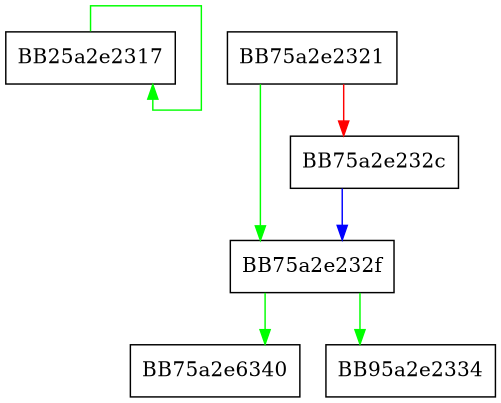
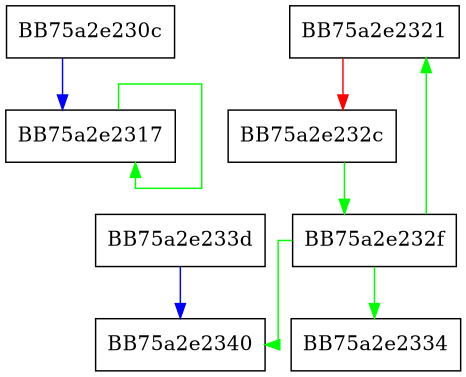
node "BB75a2e230c": added
node "BB25a2e2317": label "BB25a2e2317" -> "BB75a2e2317"
edge "BB75a2e2321" -> "BB75a2e232f": reversed
edge "BB75a2e232c" -> "BB75a2e232f": color blue -> green
node "BB75a2e233d": added
node "BB75a2e6340": label "BB75a2e6340" -> "BB75a2e2340"
node "BB95a2e2334": label "BB95a2e2334" -> "BB75a2e2334"
